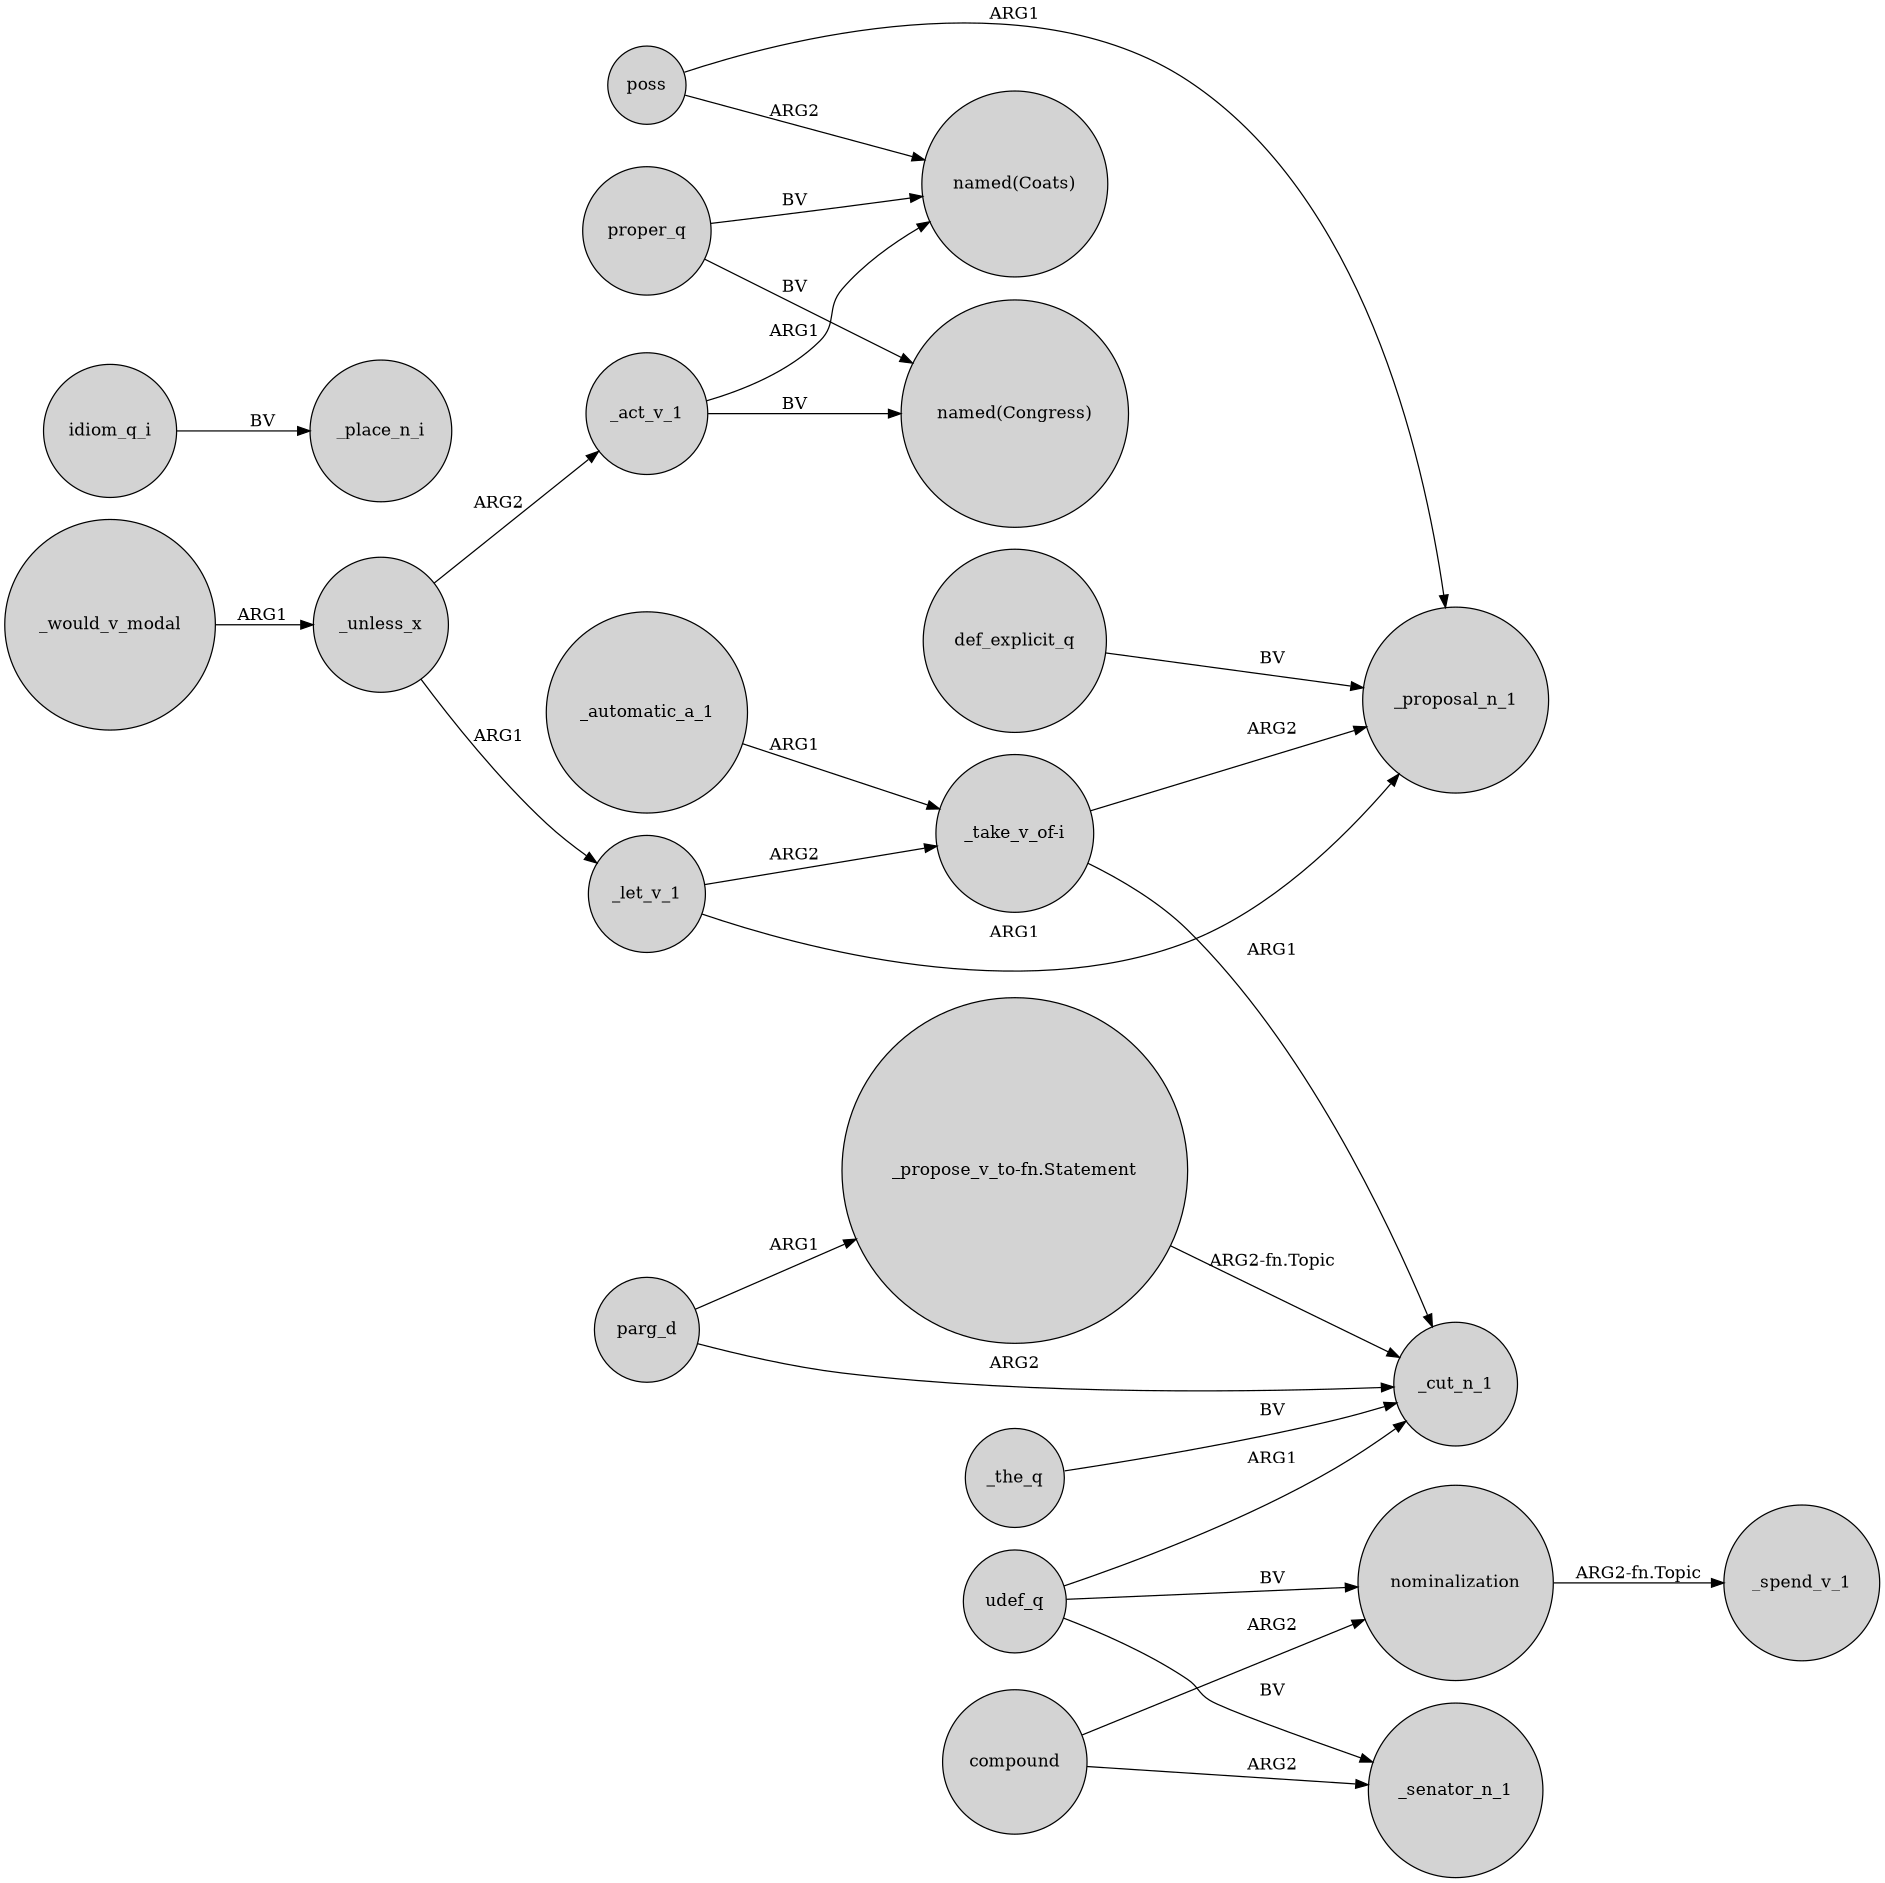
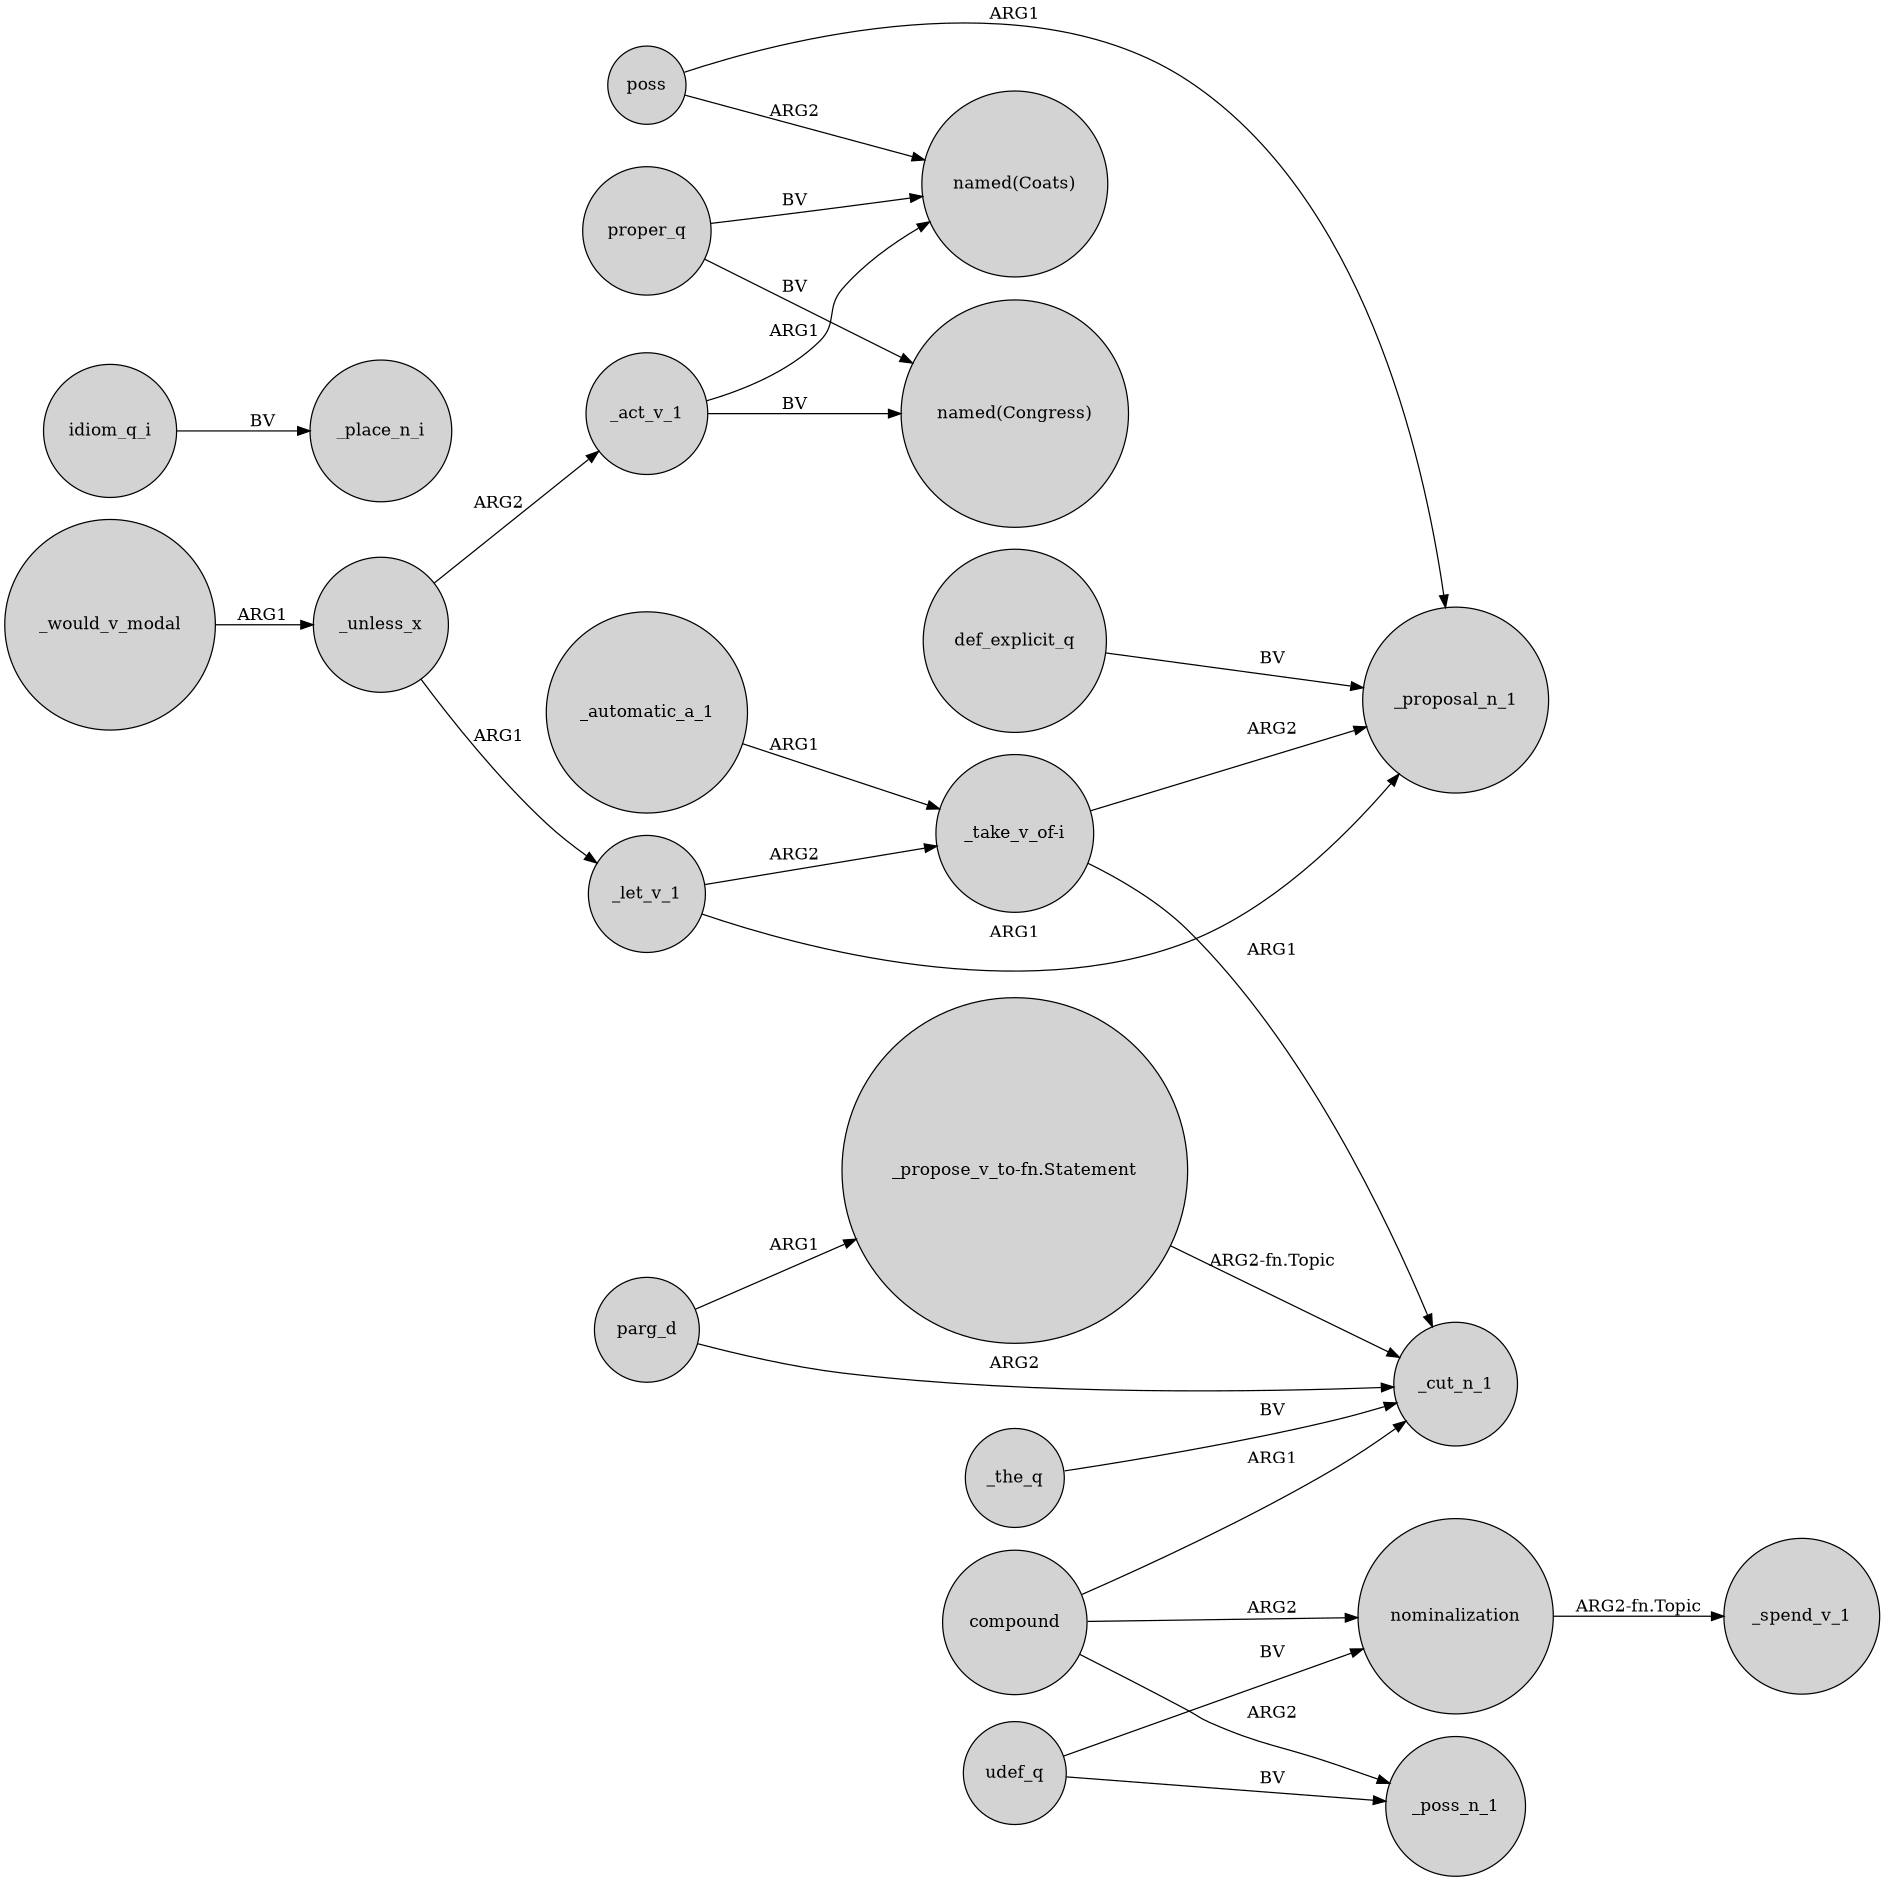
edge "udef_q" -> "_cut_n_1": now "compound" -> "_cut_n_1"
node "_senator_n_1": label "_senator_n_1" -> "_poss_n_1"
